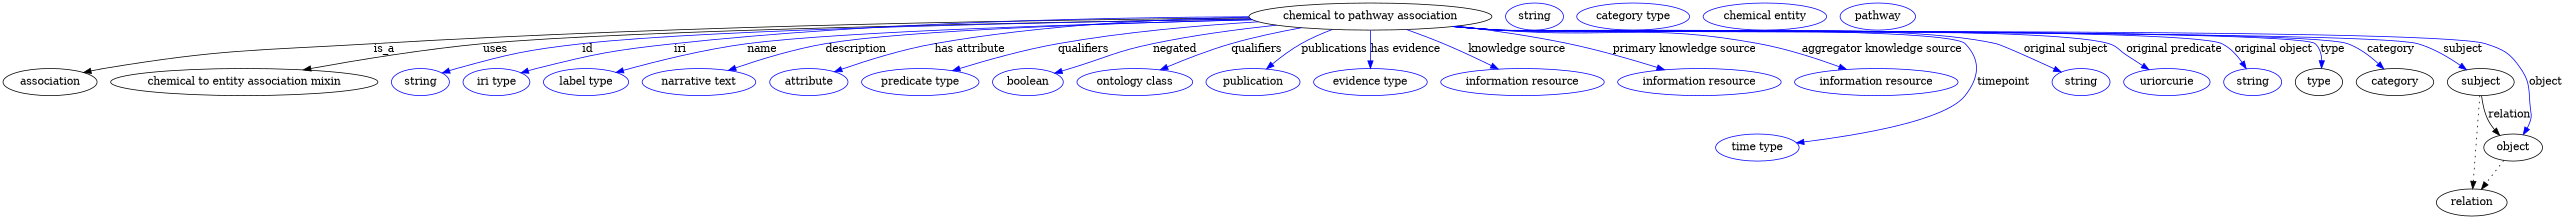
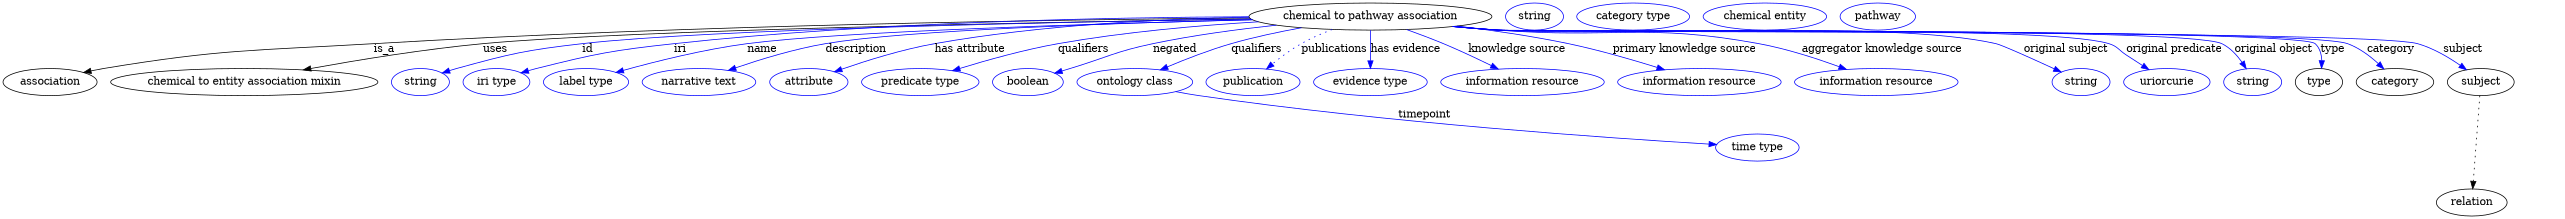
edge "chemical to pathway association" -> "publication": style solid -> dotted
edge "chemical to pathway association" -> "time type": now "ontology class" -> "time type"
node "object": removed
